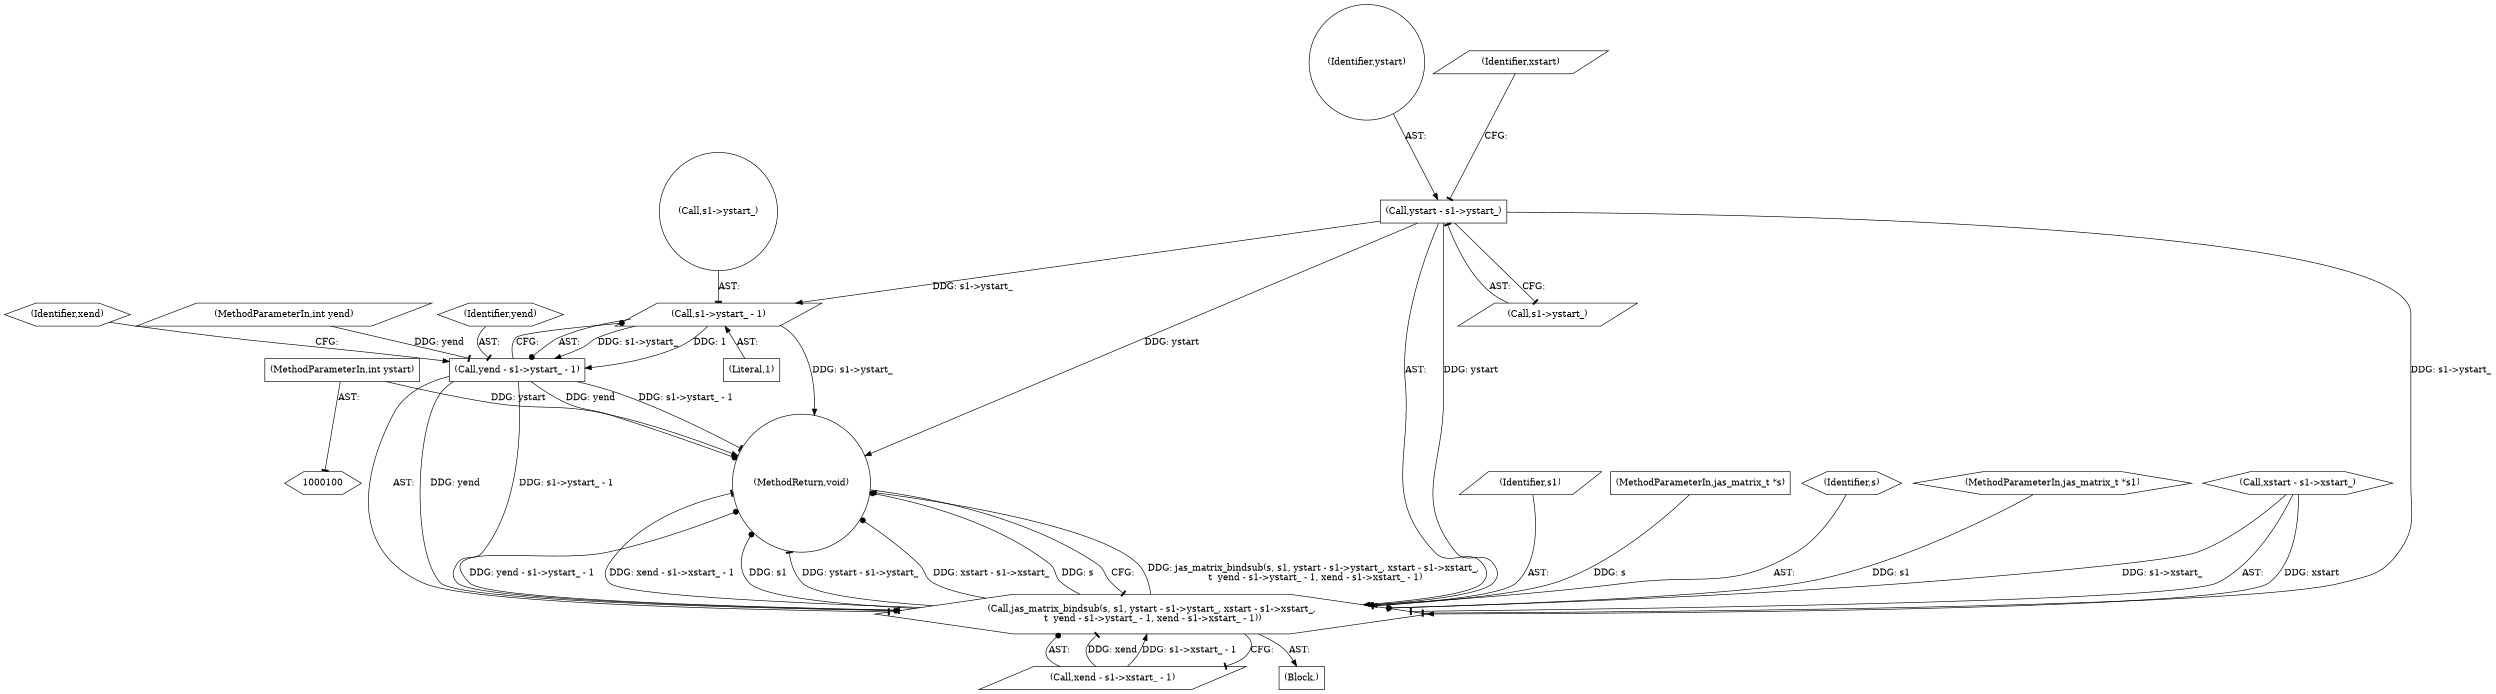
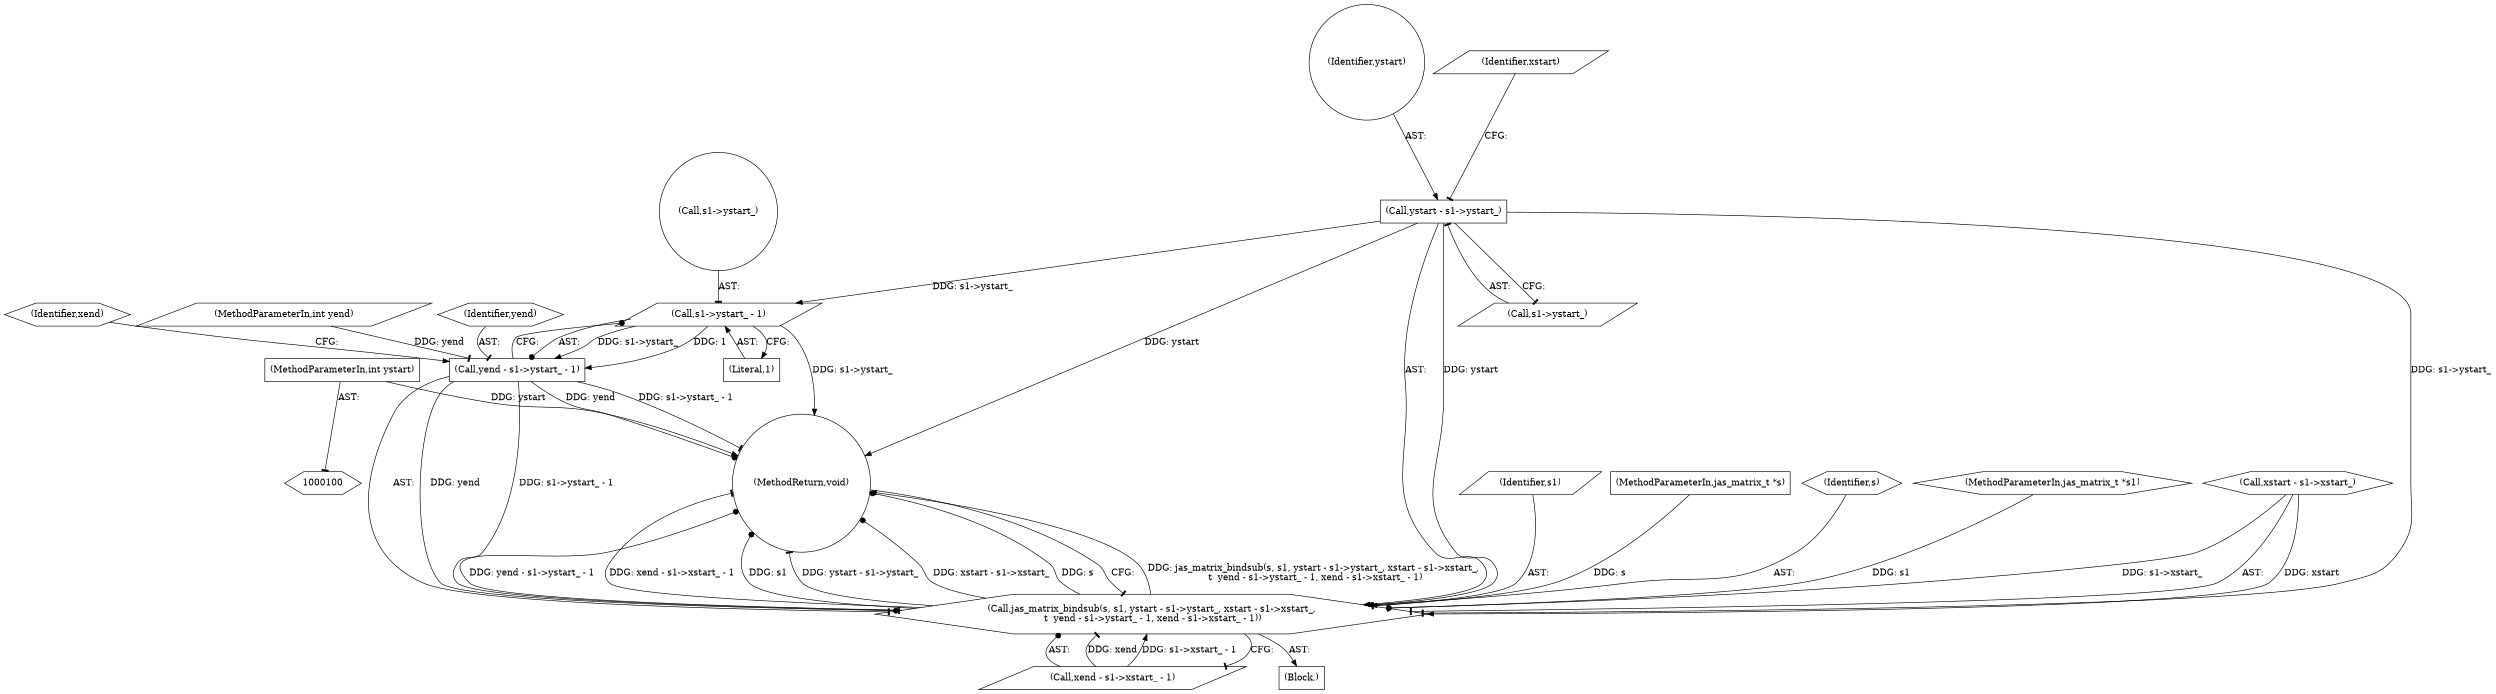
edge "(Call,s1->ystart_ - 1)" -> "(Literal,1)": added, label "CFG:"
